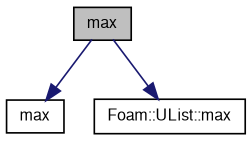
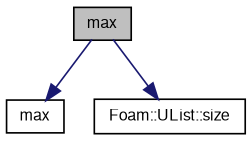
node "Foam::UList::max": label "Foam::UList::max" -> "Foam::UList::size"
